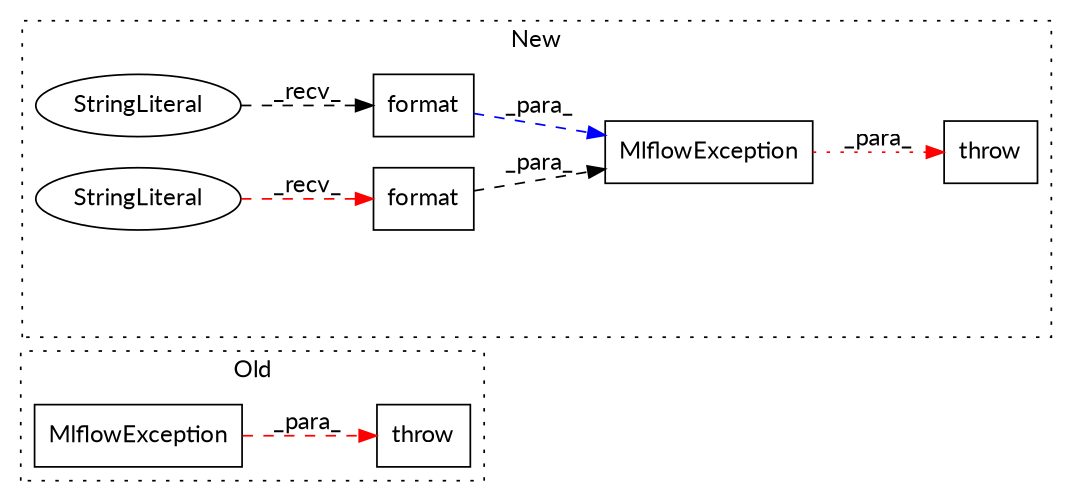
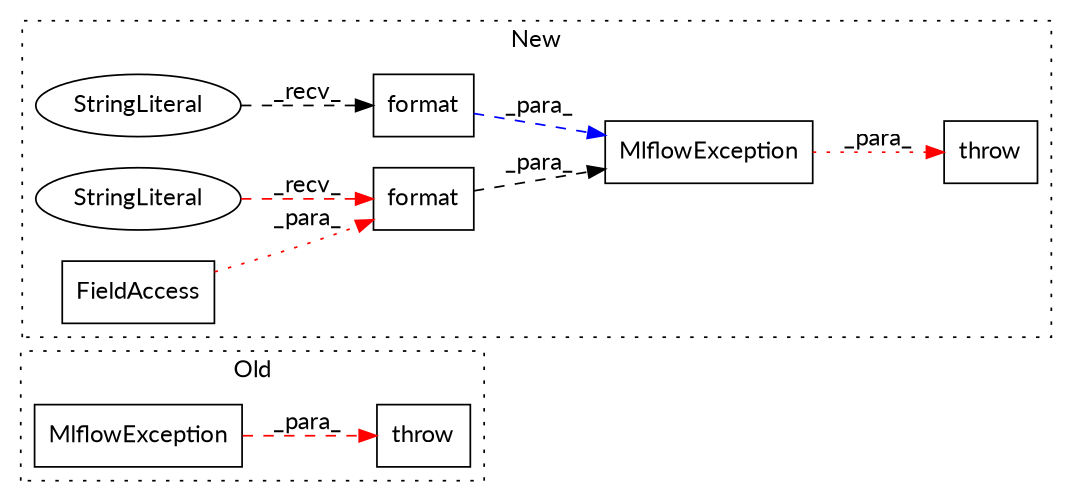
node "FieldAccess": added
